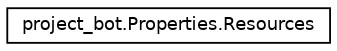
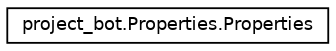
node "project_bot.Properties.Resources": label "project_bot.Properties.Resources" -> "project_bot.Properties.Properties"
